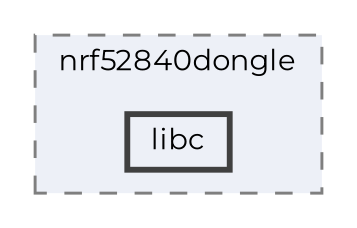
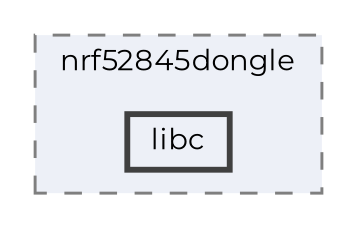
cluster "nrf52840dongle": label "nrf52840dongle" -> "nrf52845dongle"
